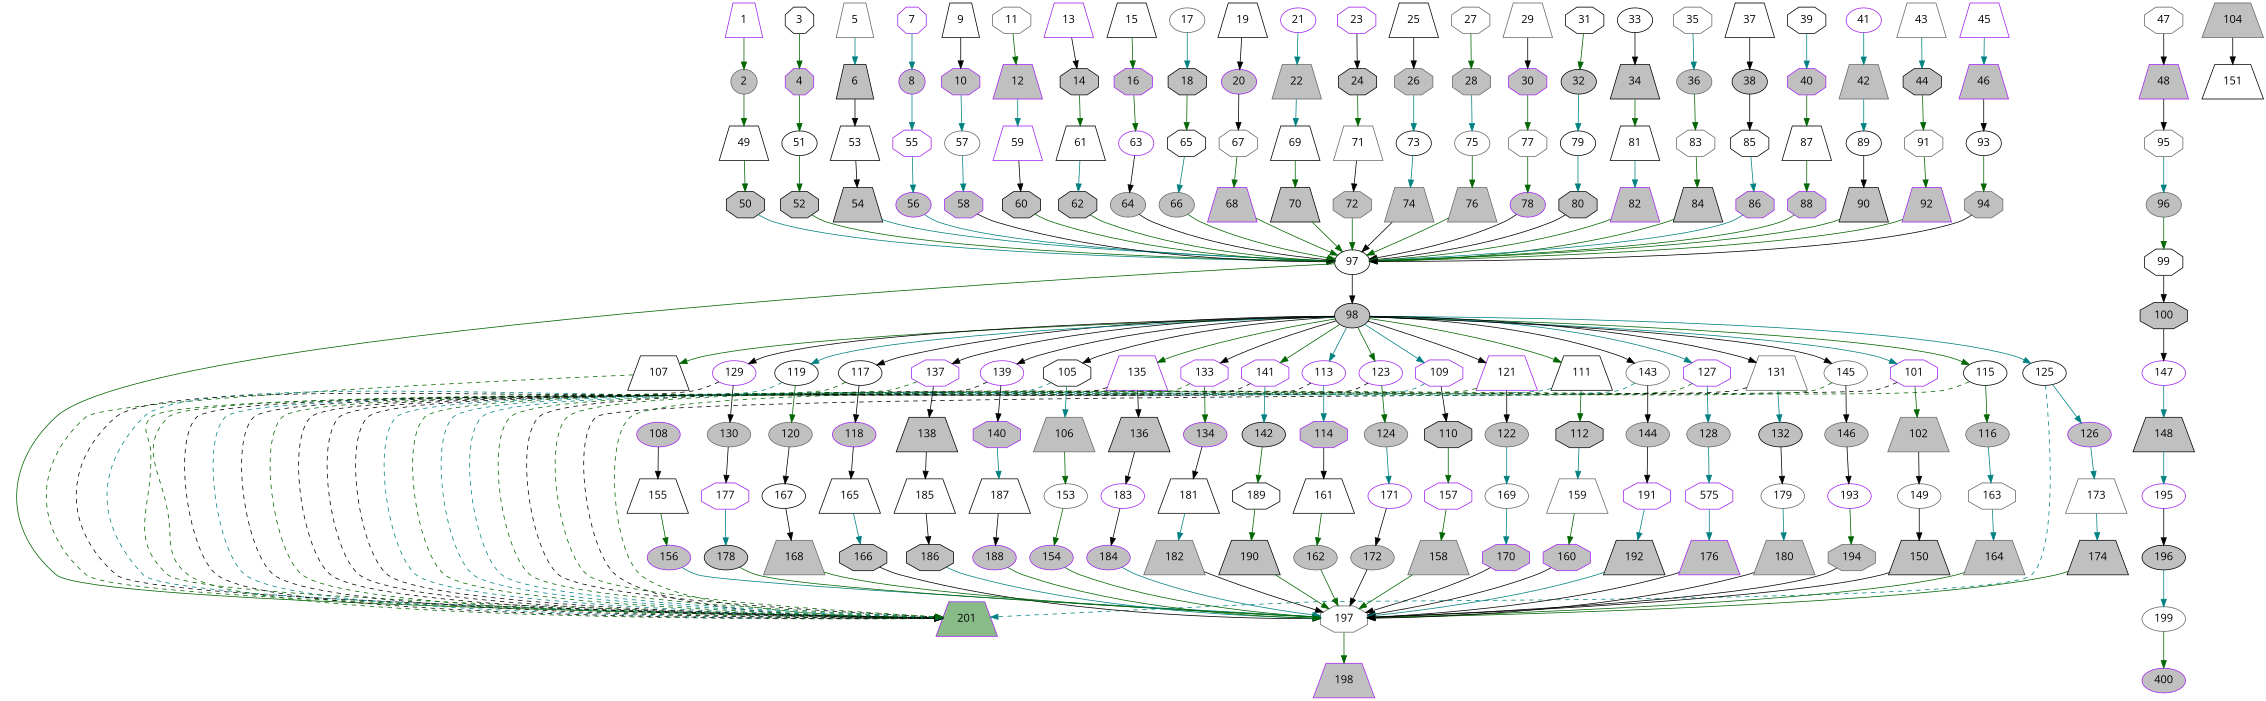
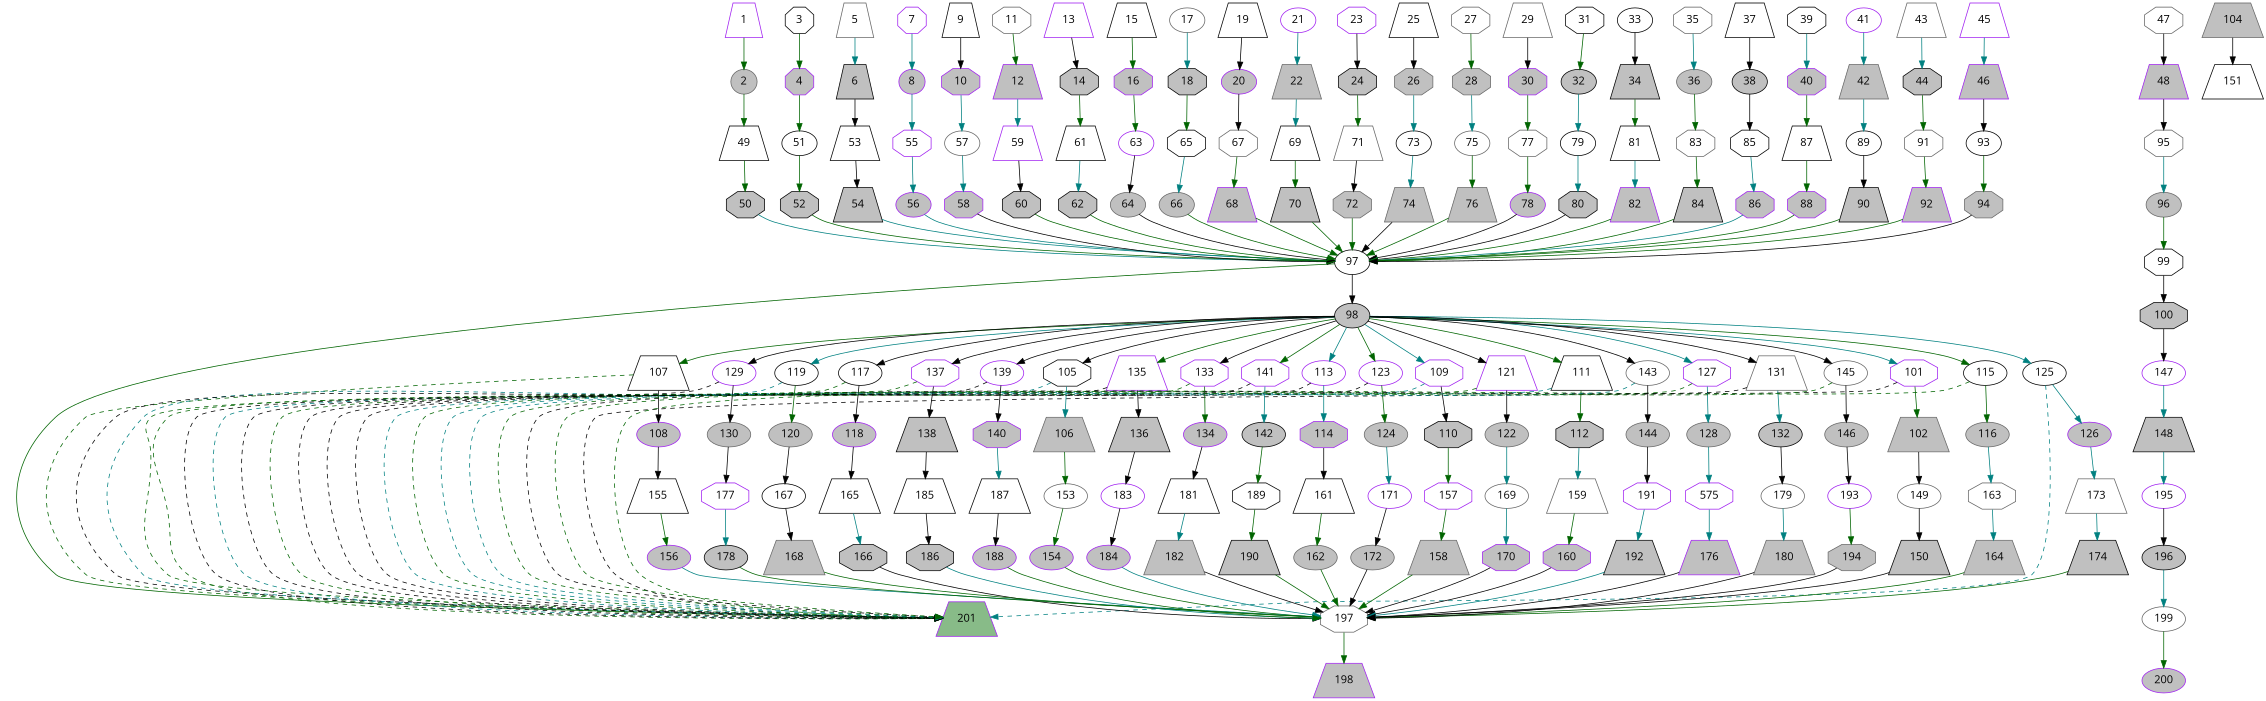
edge "107" -> "108": added
node "400": label "400" -> "200"
